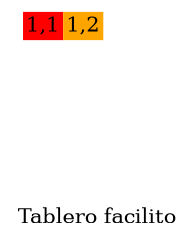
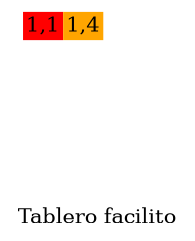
node "1,1": text "1,2" -> "1,4"
